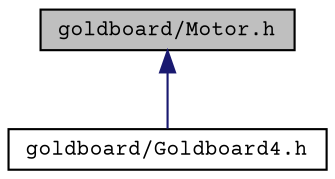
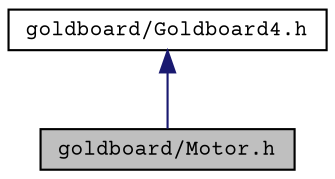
edge "goldboard/Goldboard4.h" -> "goldboard/Motor.h": reversed
